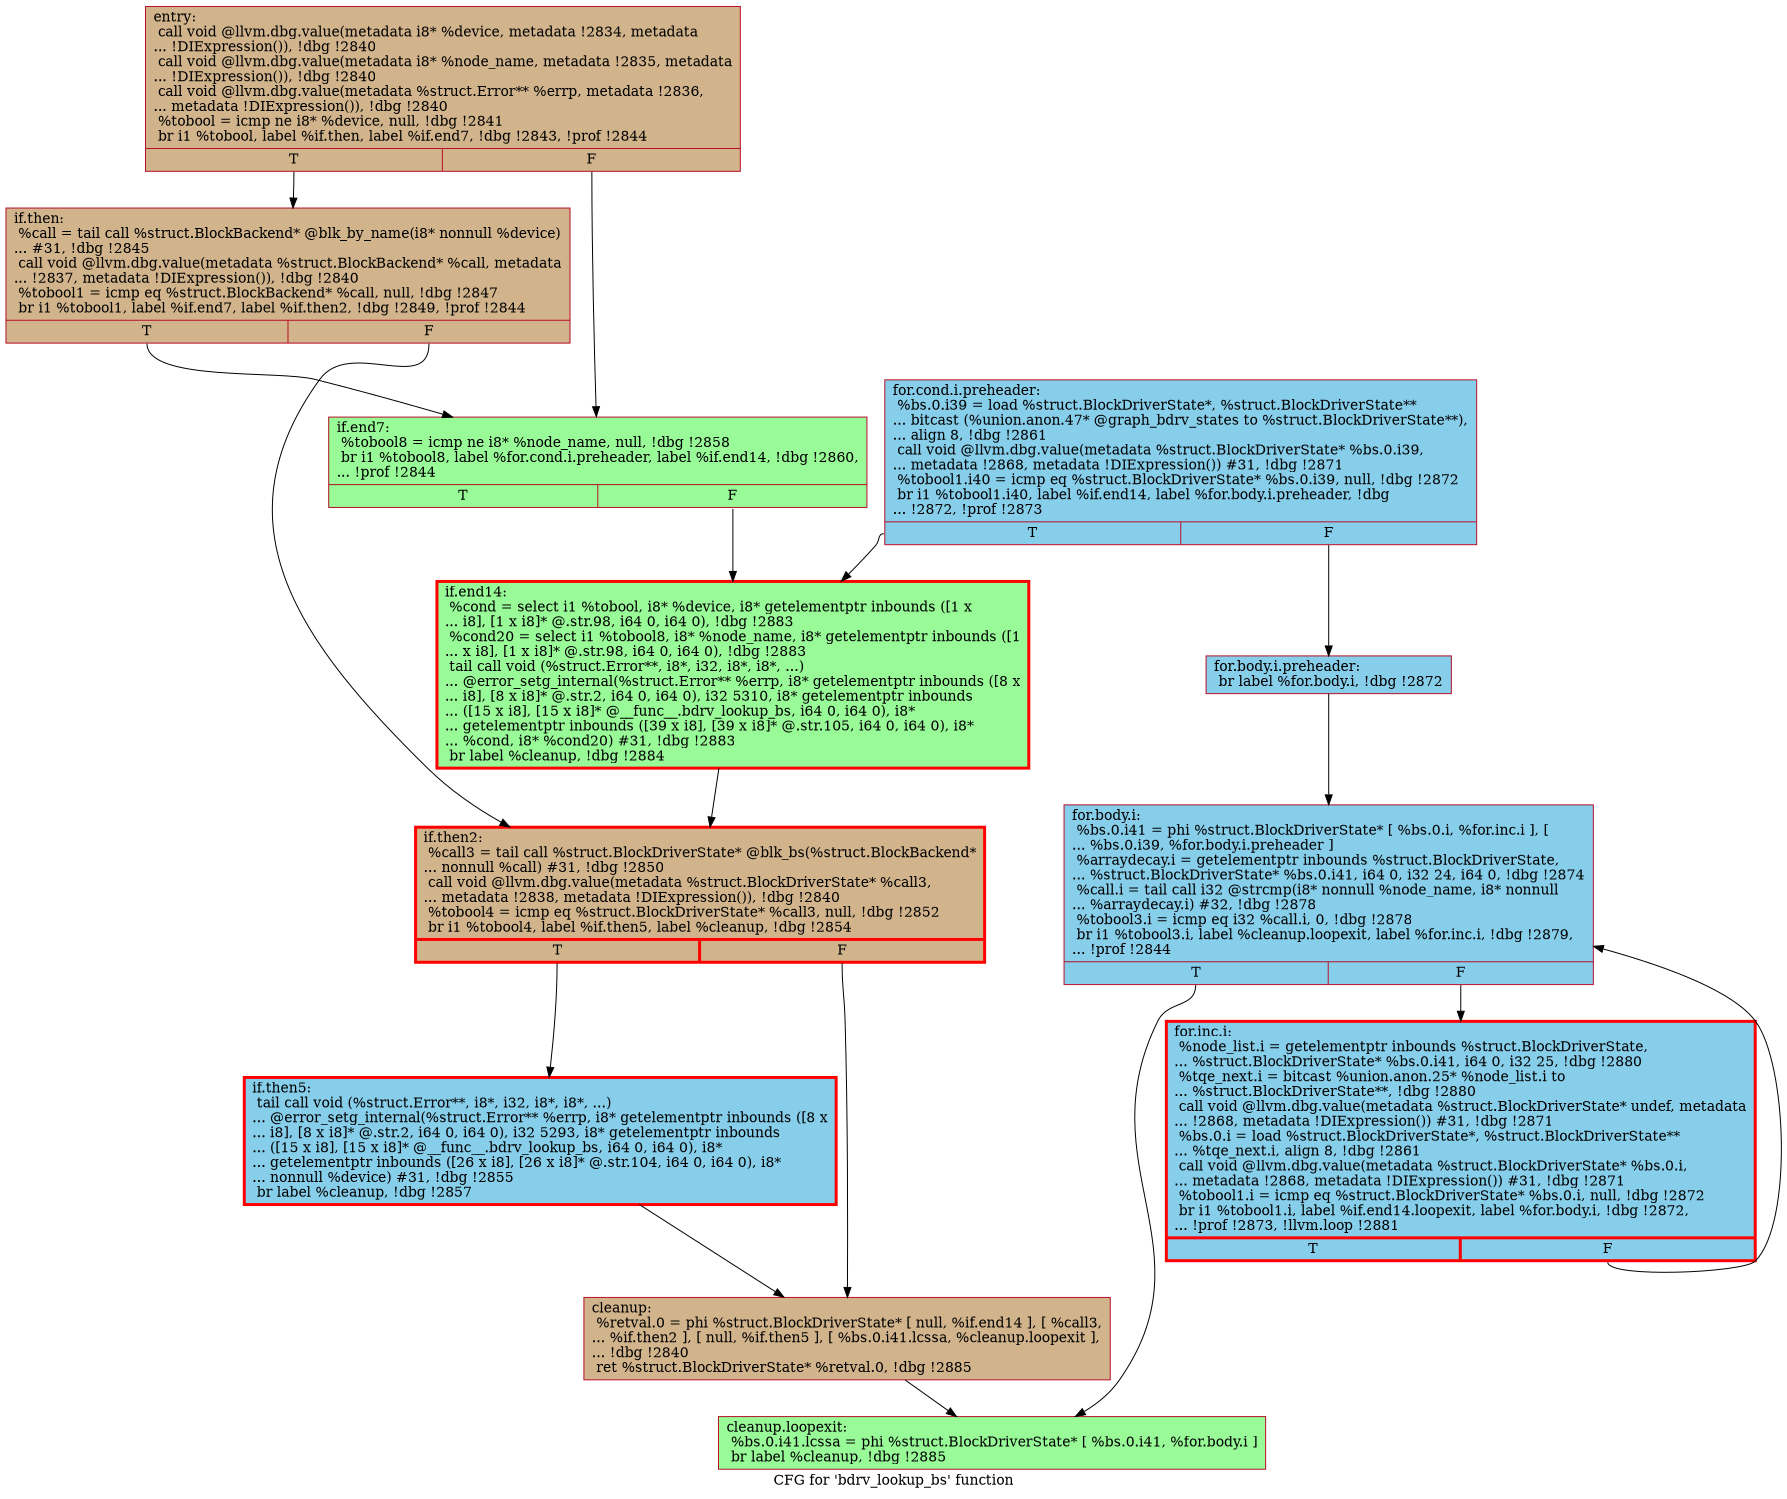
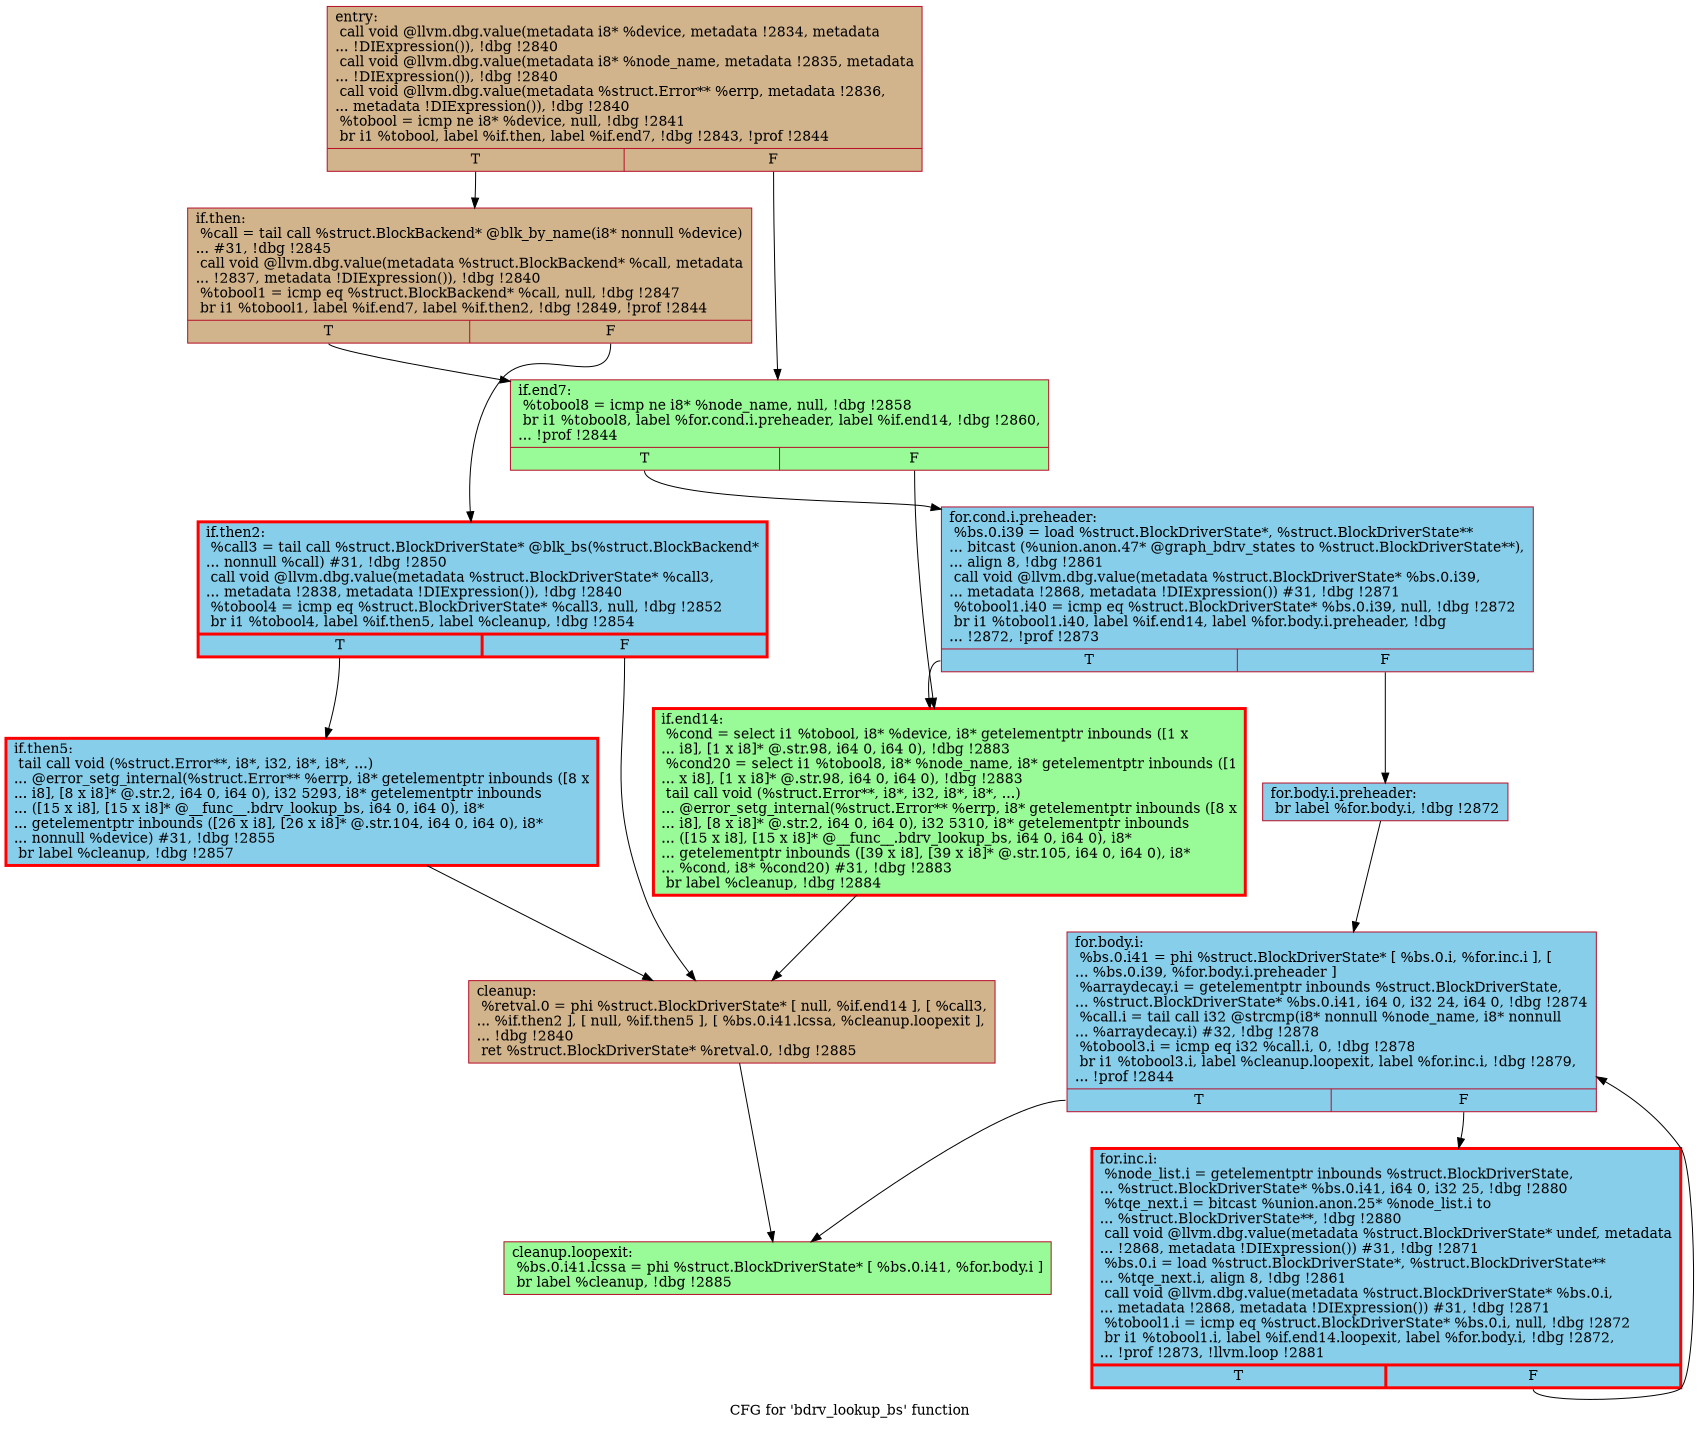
edge "if.end7:" -> "for.cond.i.preheader:": added
edge "if.end14:" -> "if.then2:": now "if.end14:" -> "cleanup:"
node "if.then2:": fillcolor tan -> skyblue
